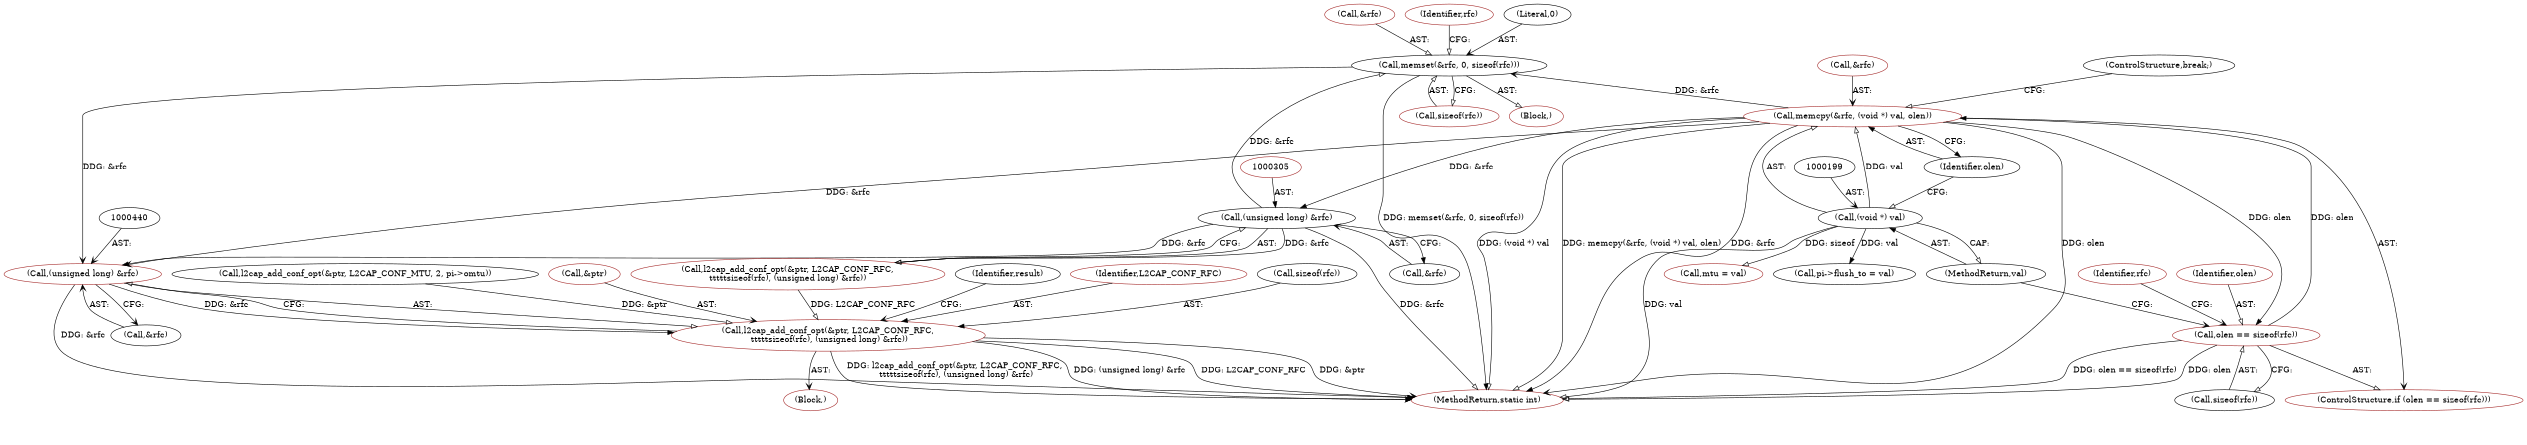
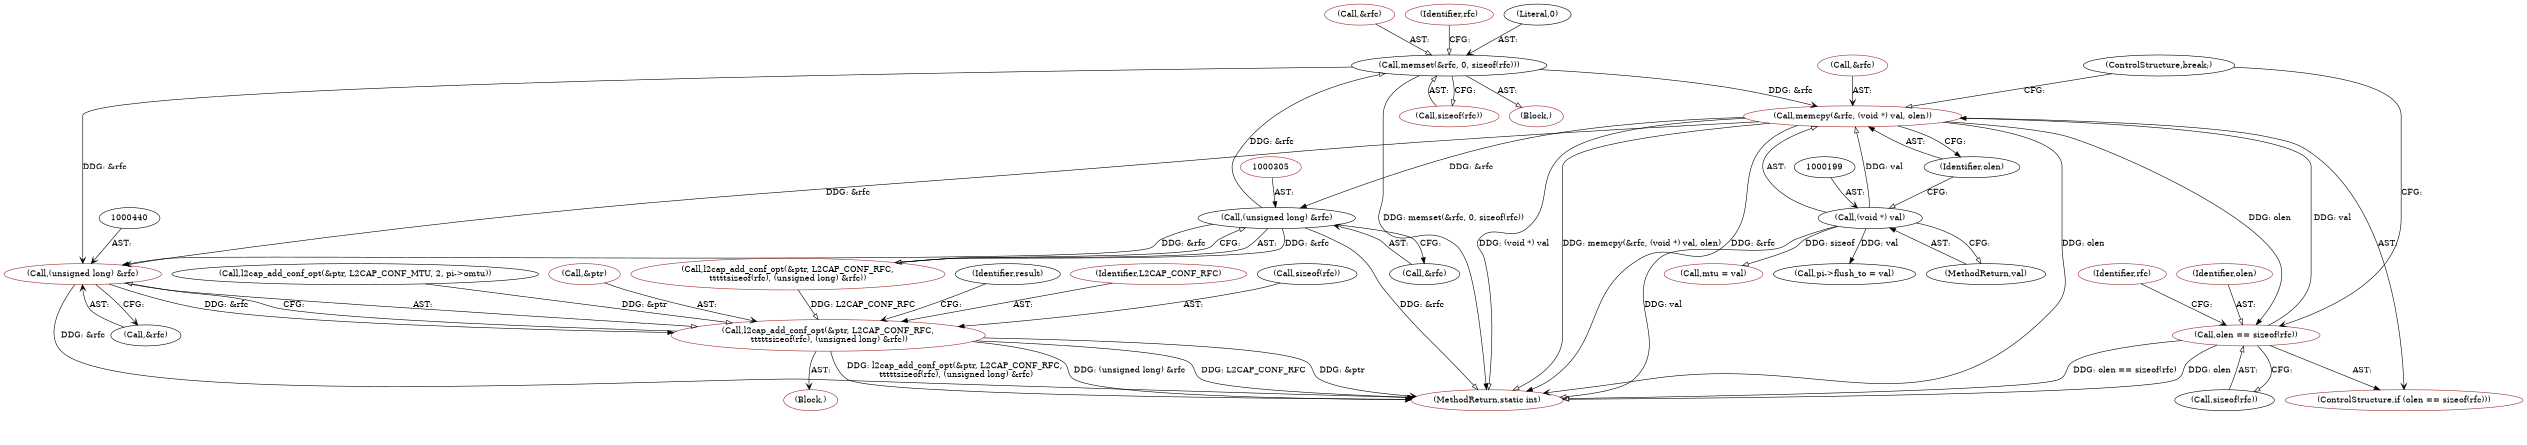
edge "(Call,memcpy(&rfc, (void *) val, olen))" -> "(Call,memset(&rfc, 0, sizeof(rfc)))": reversed
edge "(Call,olen == sizeof(rfc))" -> "(Call,memcpy(&rfc, (void *) val, olen))": label "DDG: olen" -> "DDG: val"
edge "(Call,(void *) val)" -> "(MethodReturn,val)": label "CAP: " -> "CFG: "
edge "(MethodReturn,val)" -> "(Call,olen == sizeof(rfc))": now "(ControlStructure,break;)" -> "(Call,olen == sizeof(rfc))"
edge "(Call,olen == sizeof(rfc))" -> "(ControlStructure,if (olen == sizeof(rfc)))": arrowhead onormal -> normal
